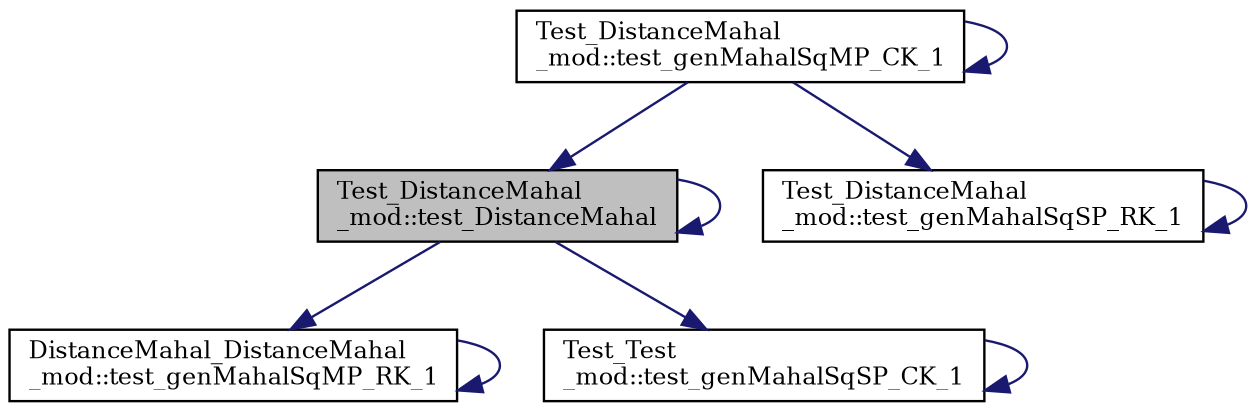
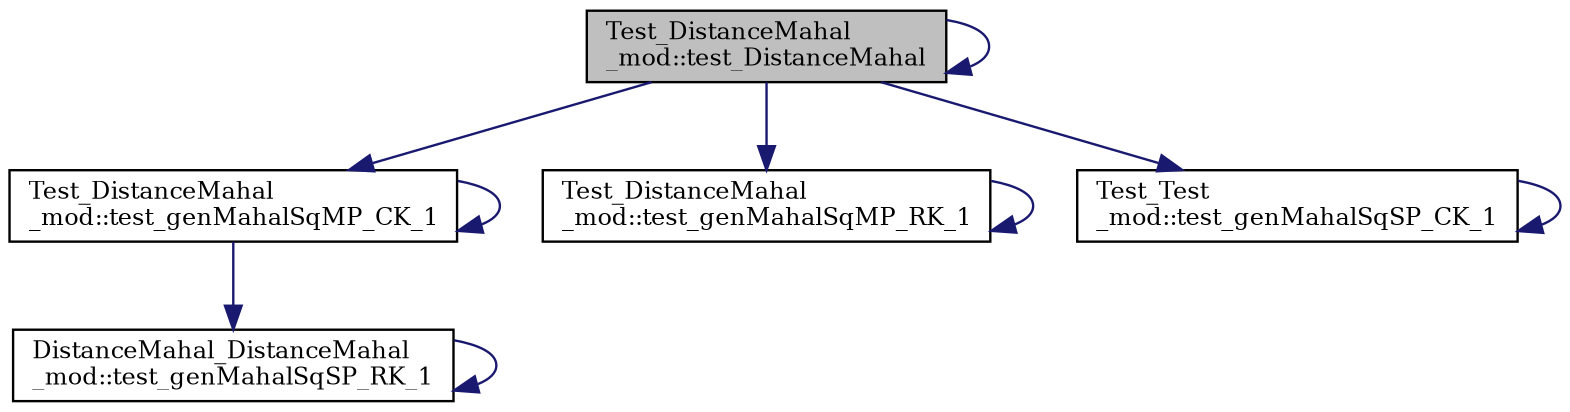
edge "Test_DistanceMahal _mod::test_genMahalSqMP_CK_1" -> "Test_DistanceMahal _mod::test_DistanceMahal": reversed
node "Test_DistanceMahal _mod::test_genMahalSqSP_RK_1": label "Test_DistanceMahal _mod::test_genMahalSqSP_RK_1" -> "DistanceMahal_DistanceMahal _mod::test_genMahalSqSP_RK_1"
node "DistanceMahal_DistanceMahal _mod::test_genMahalSqMP_RK_1": label "DistanceMahal_DistanceMahal _mod::test_genMahalSqMP_RK_1" -> "Test_DistanceMahal _mod::test_genMahalSqMP_RK_1"
